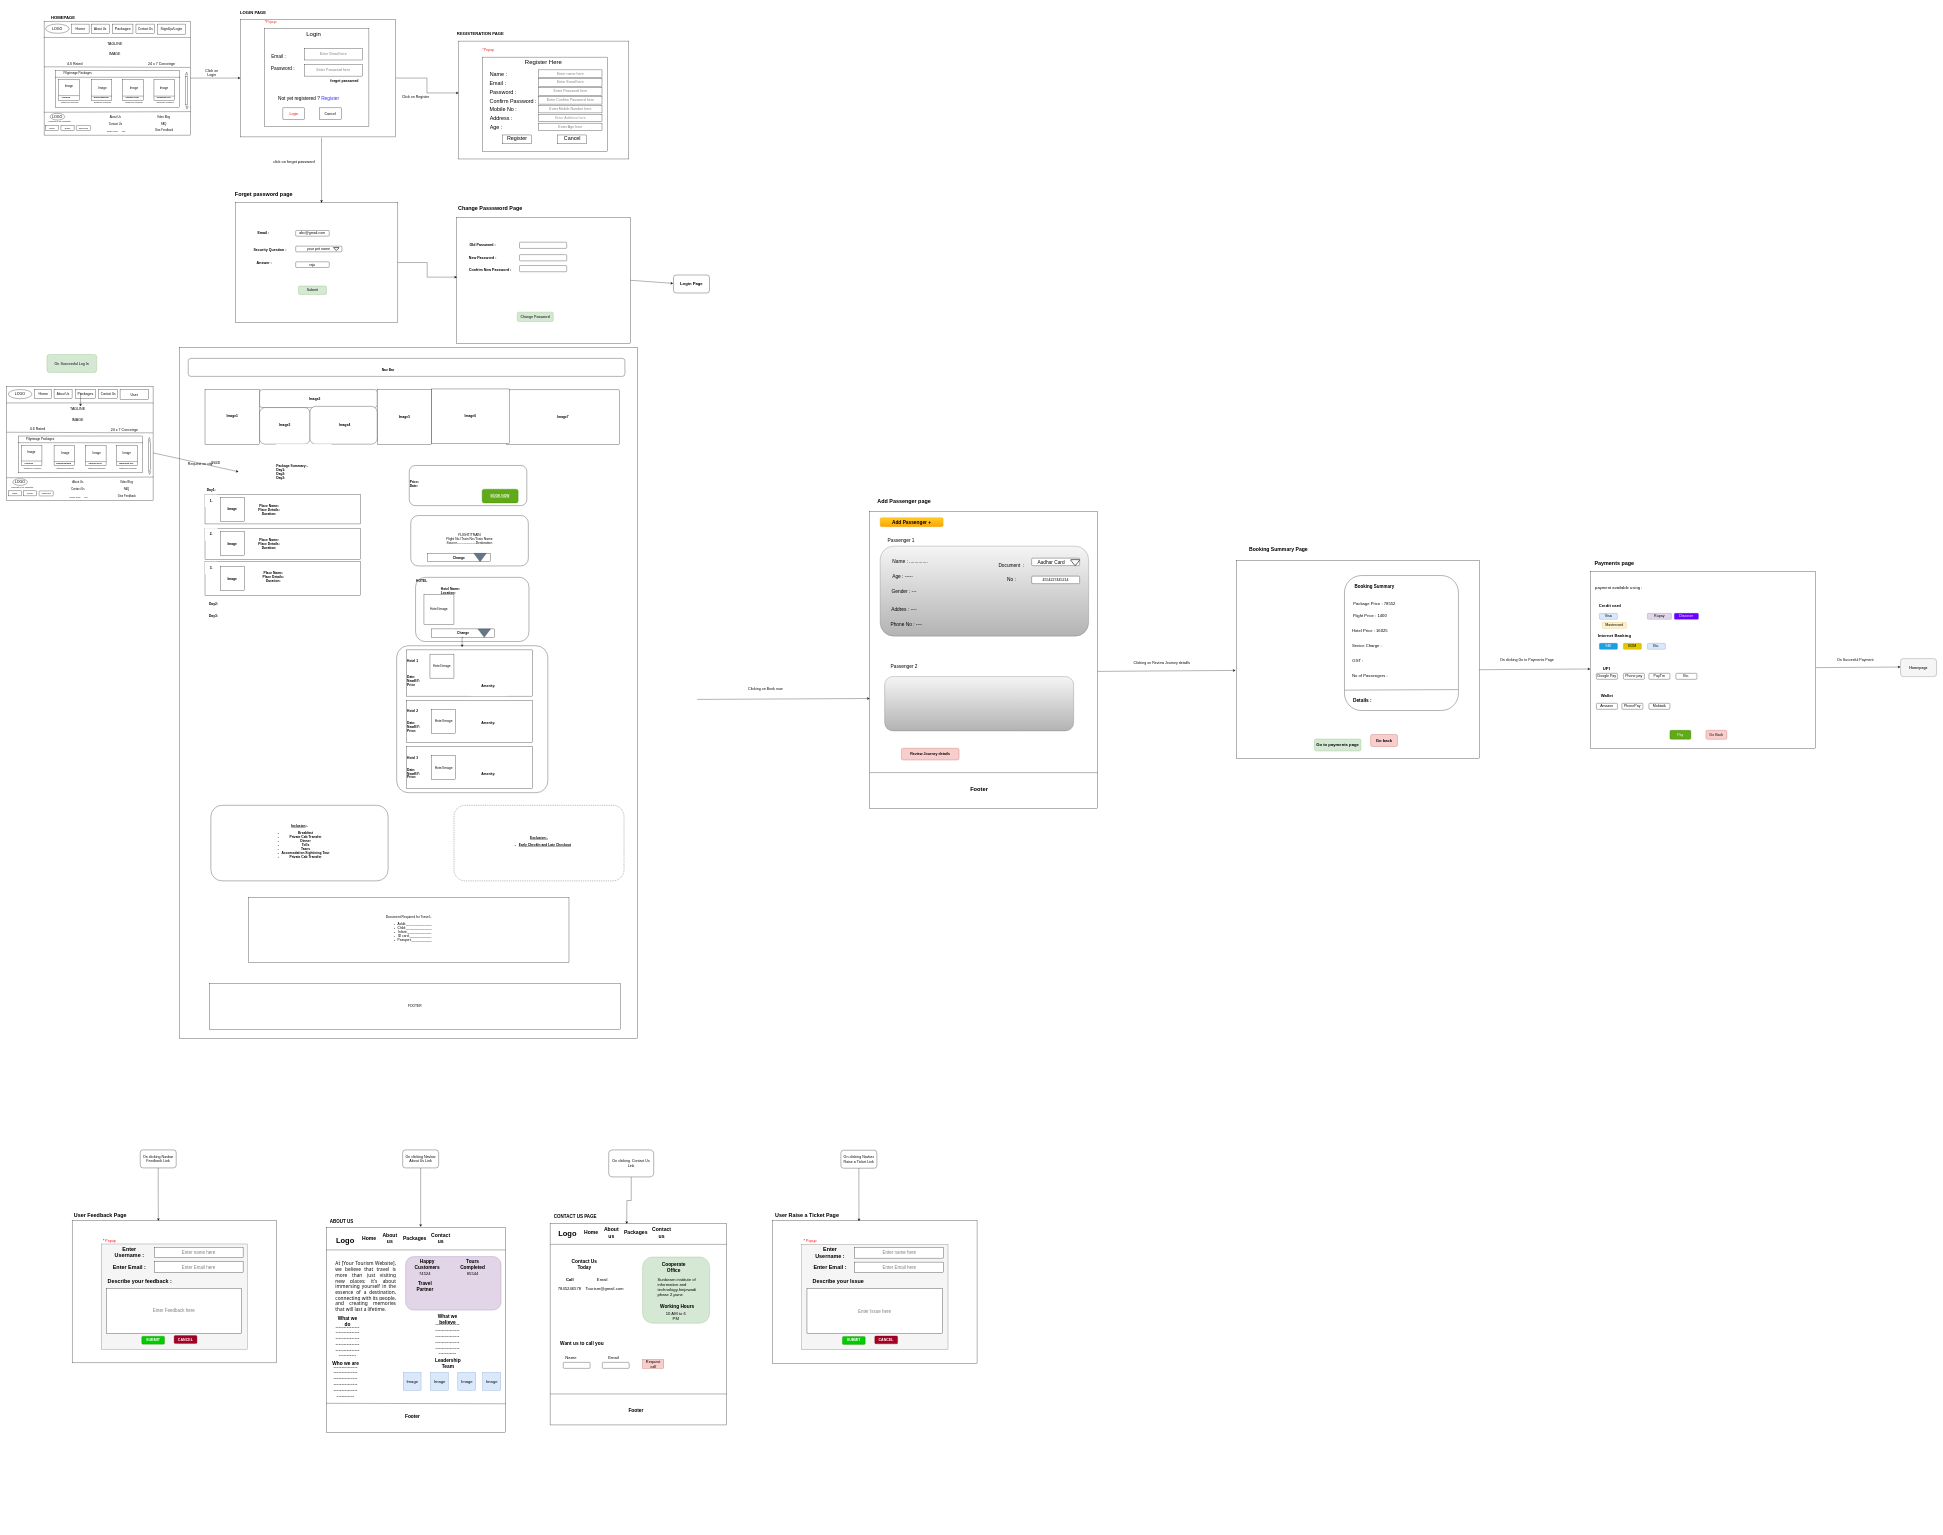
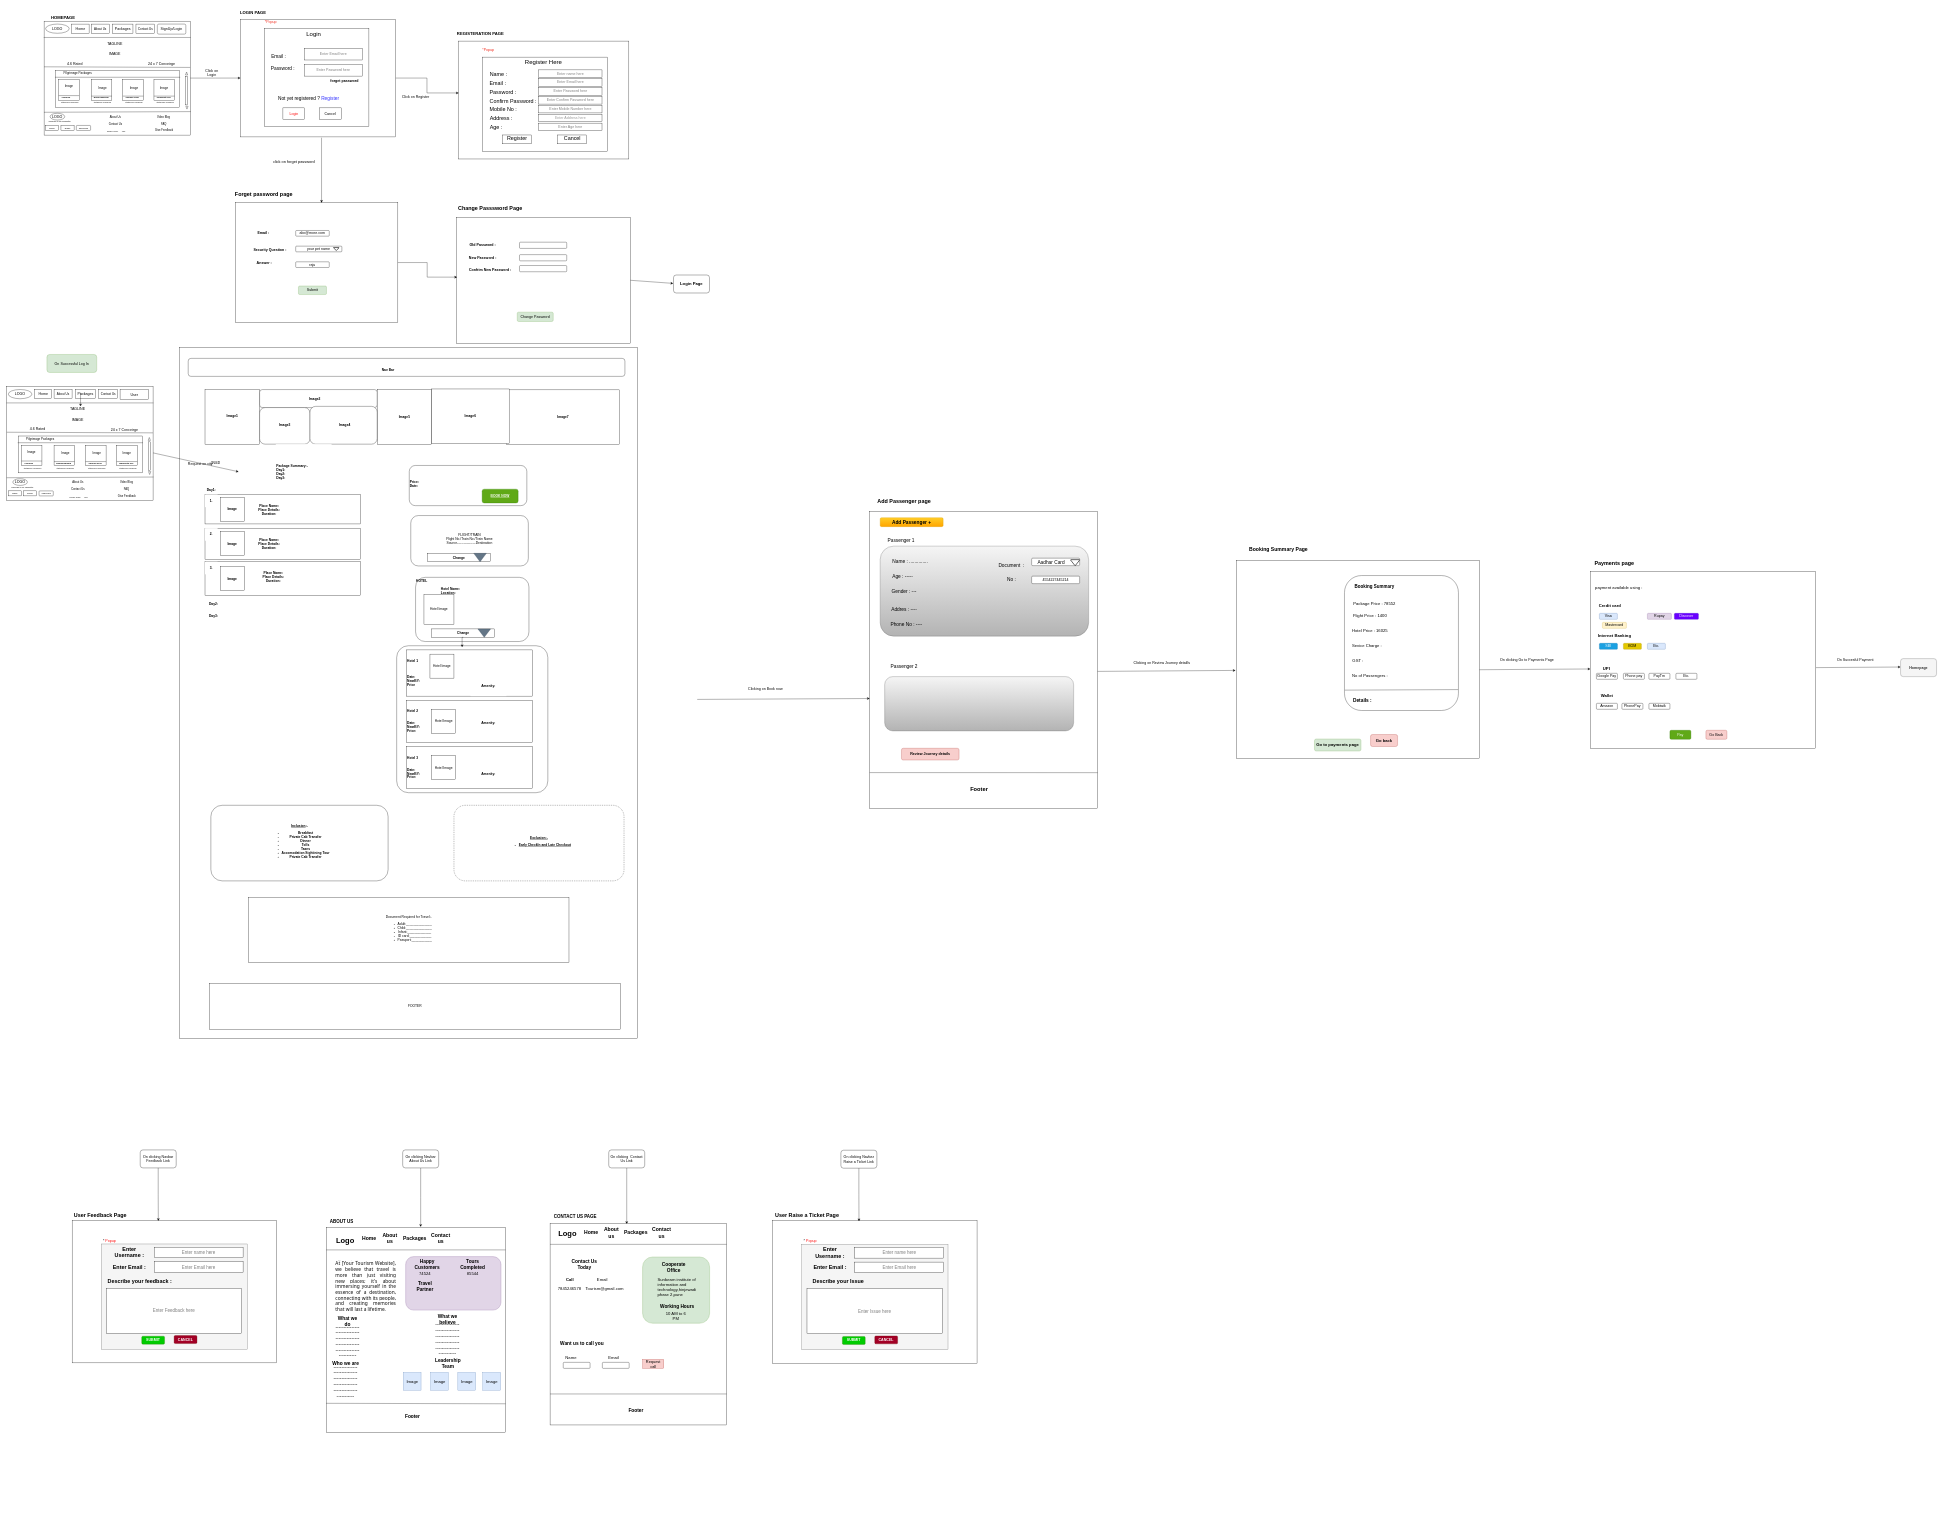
node "SignUp/Login": shape rectangle -> rounded rectangle
node "abc@gmail.com": label "abc@gmail.com" -> "abc@more.com"
node "On clicking Contact Us Link": size 45x27 -> 36x18
